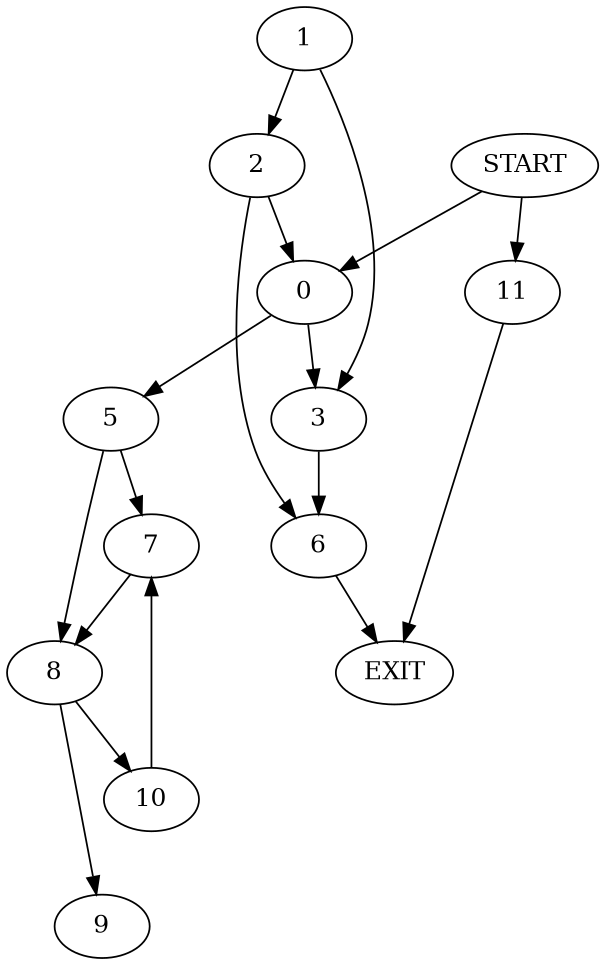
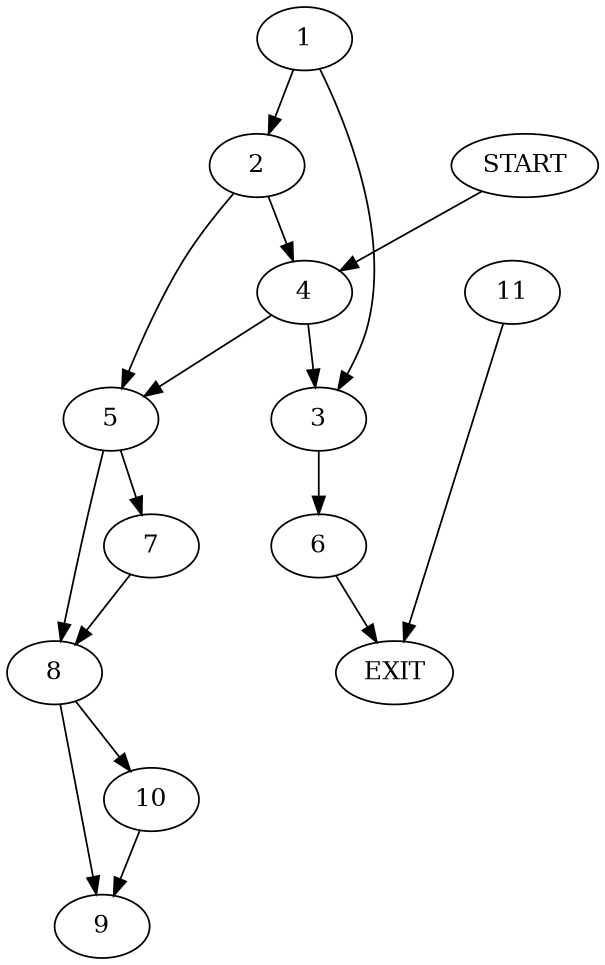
edge "START" -> "11": removed
node "0": label "0" -> "4"
edge "2" -> "6": now "2" -> "5"
edge "10" -> "7": now "10" -> "9"
